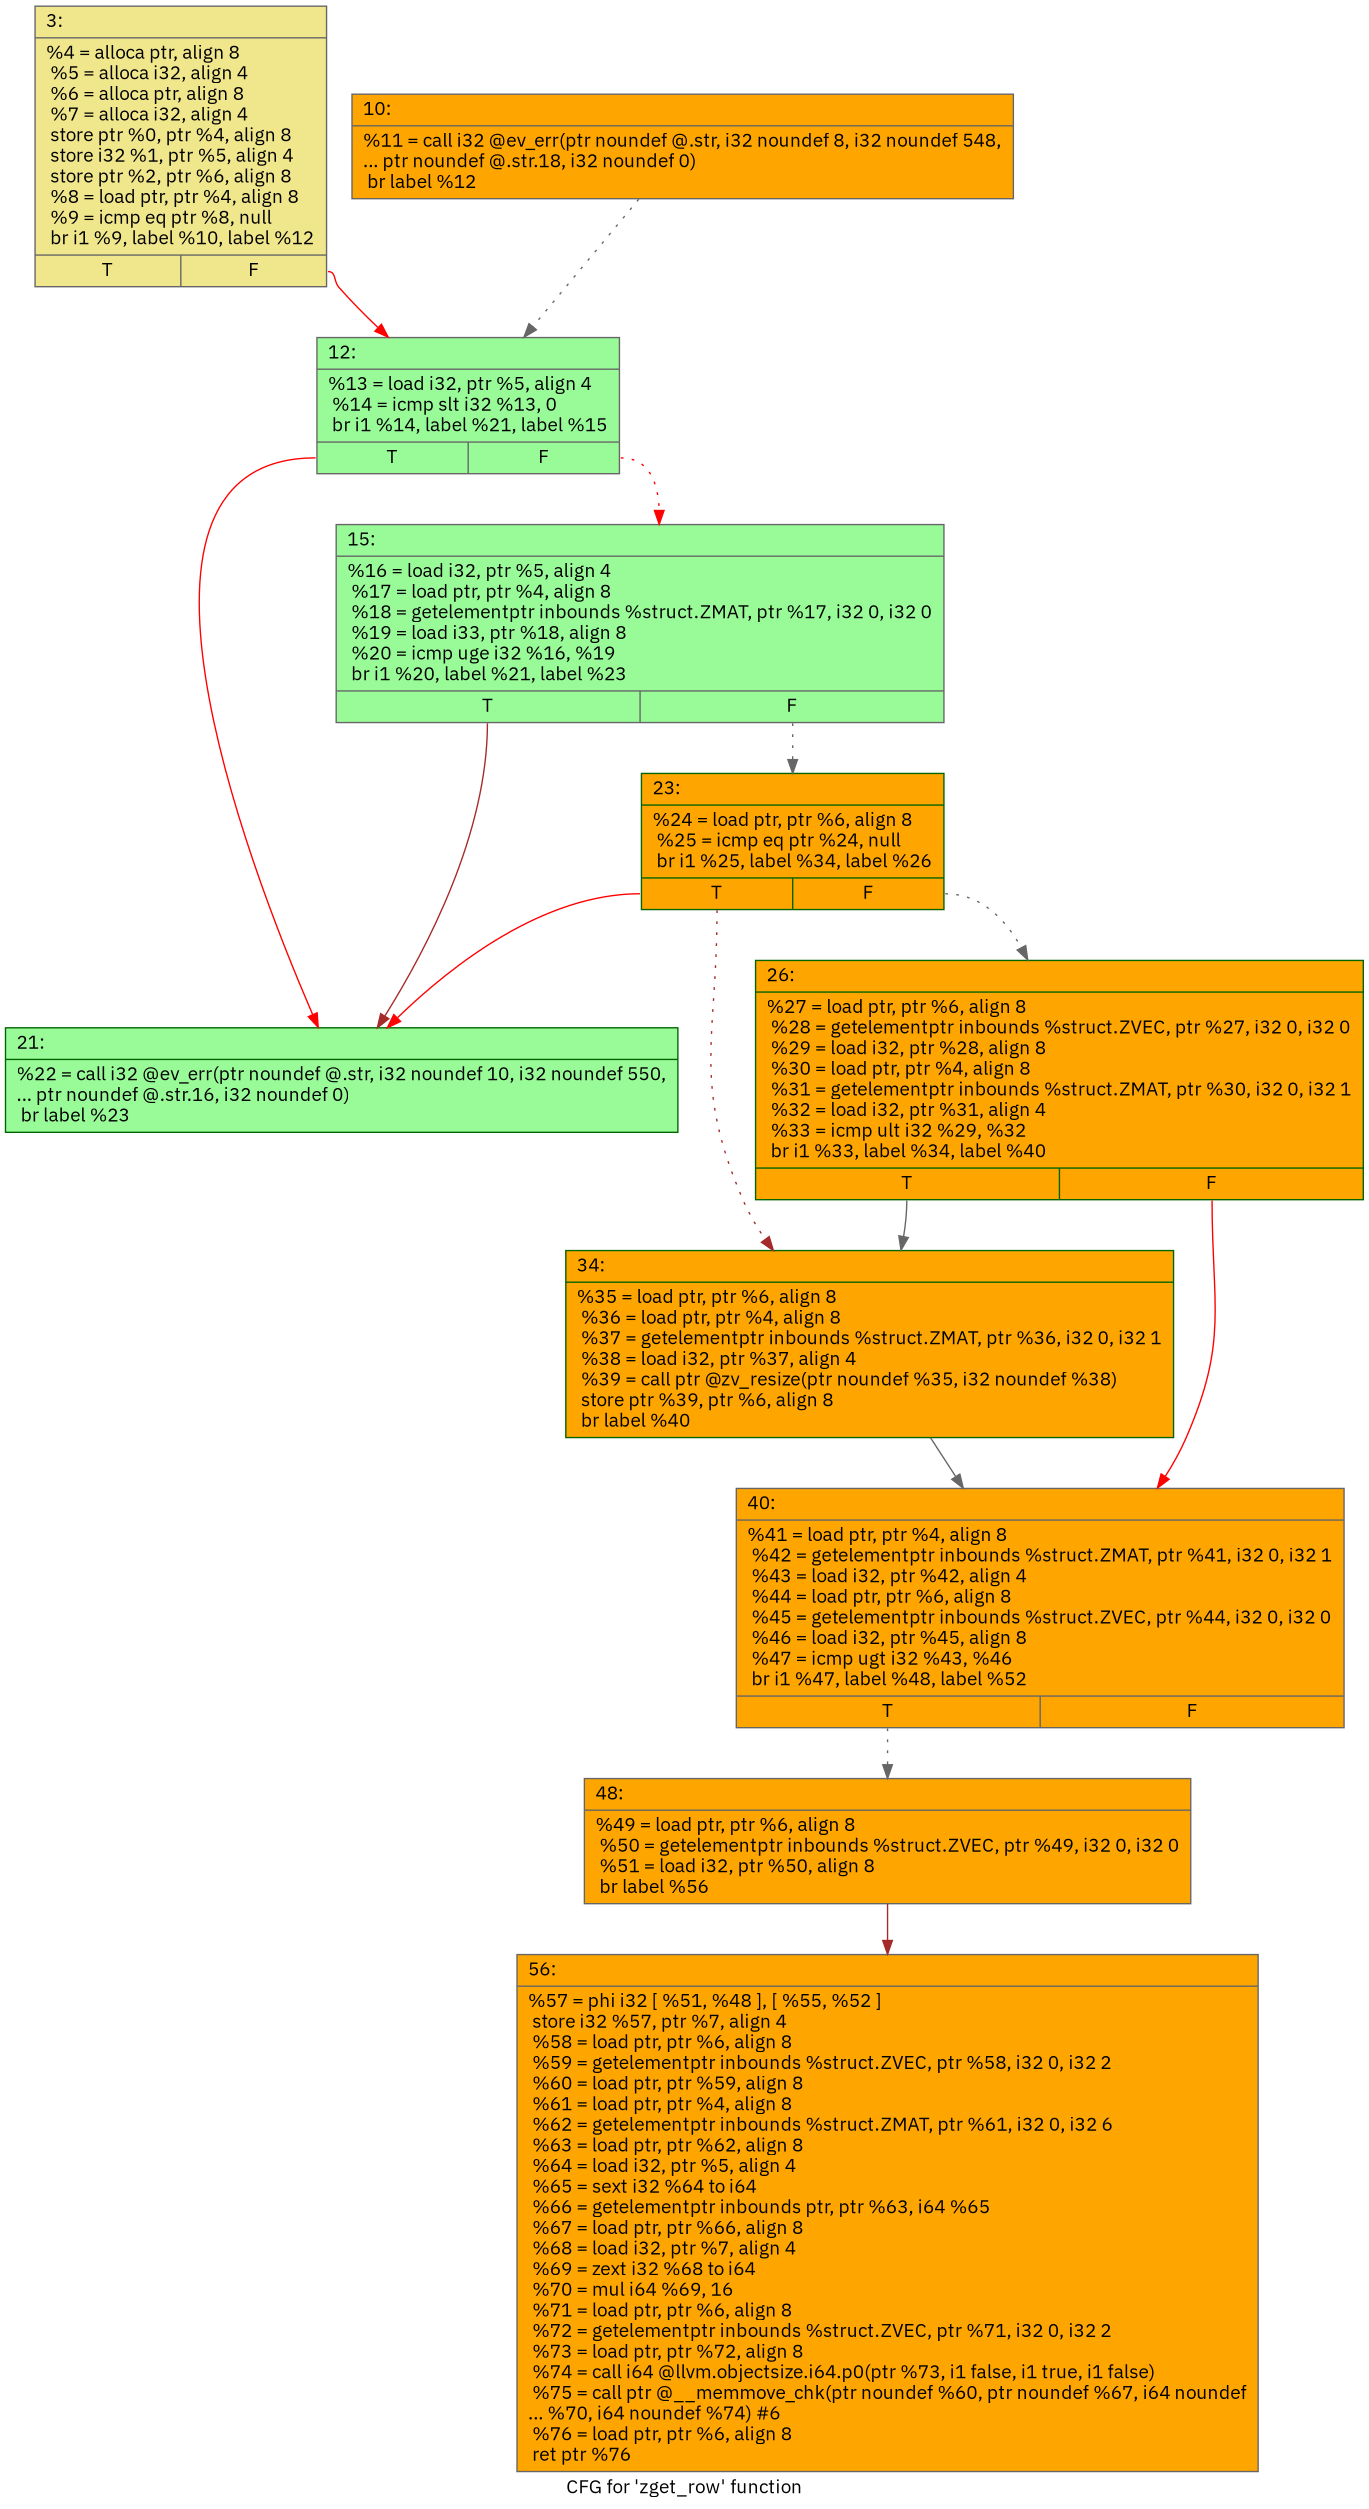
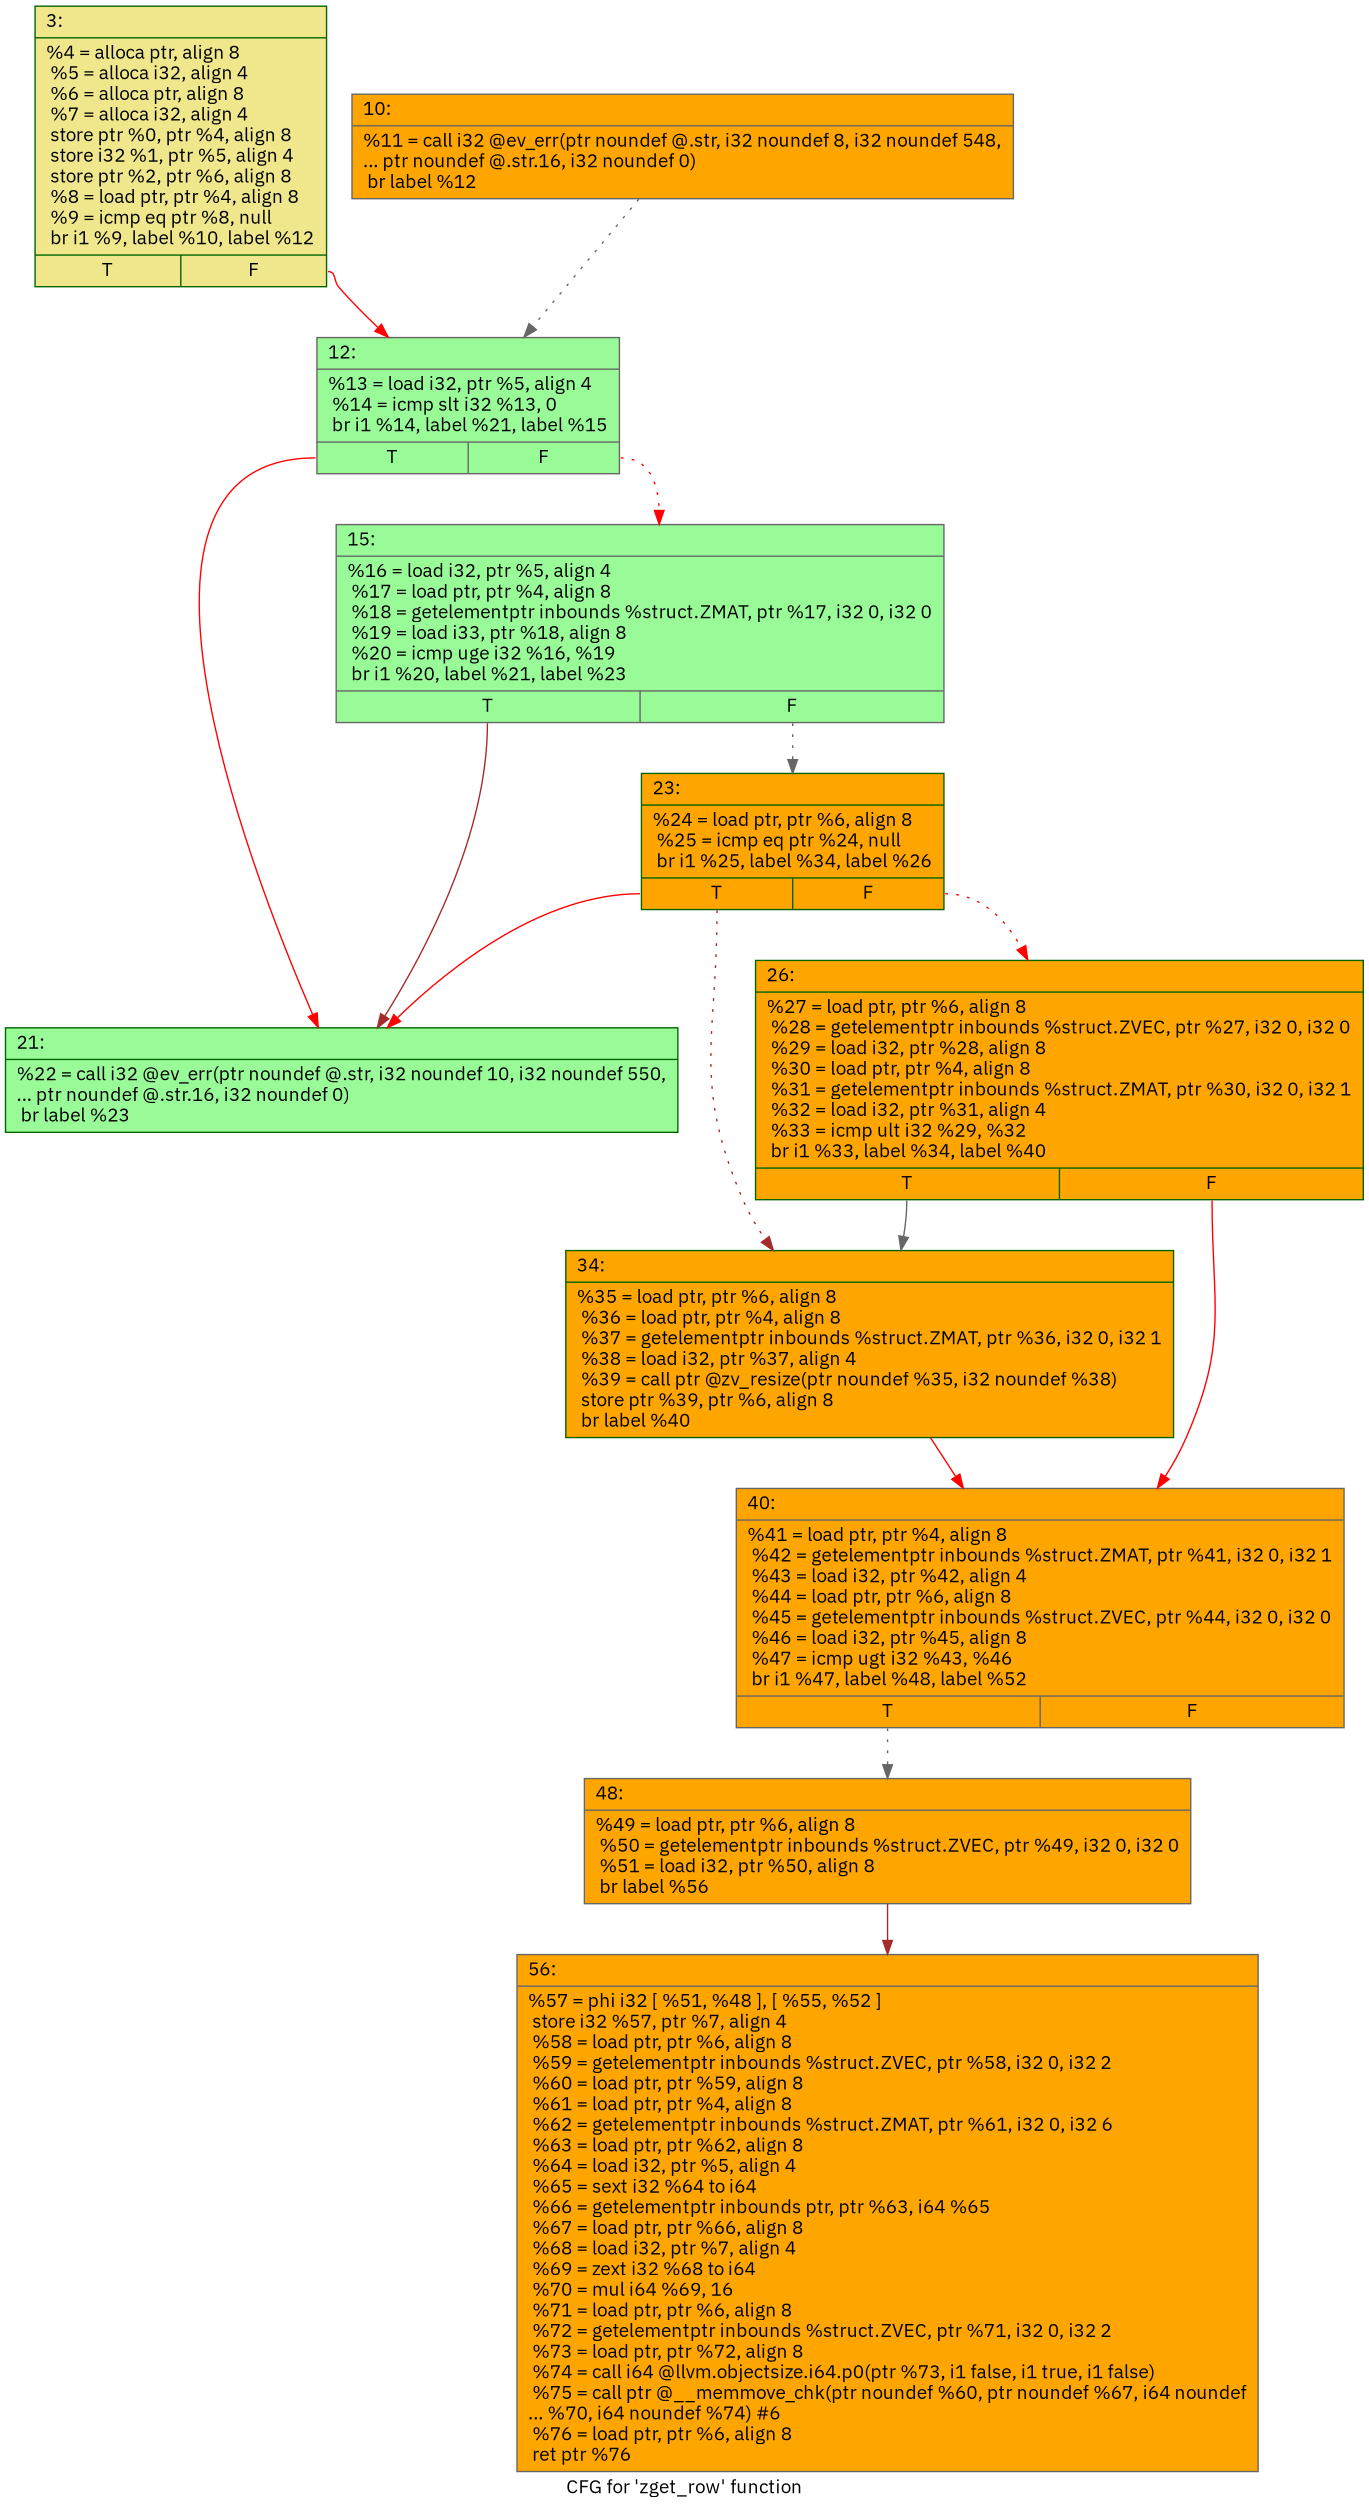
node "3:": color gray40 -> darkgreen
node "10:": text "... ptr noundef @.str.18, i32 noundef 0)" -> "... ptr noundef @.str.16, i32 noundef 0)"
edge "23:" -> "26:": color gray40 -> red
edge "34:" -> "40:": color gray40 -> red
